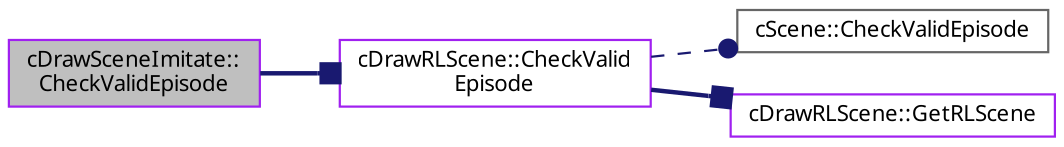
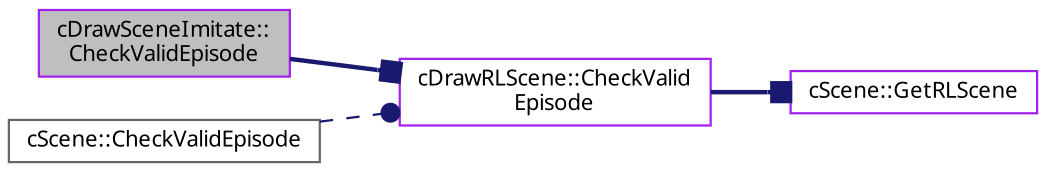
edge "cDrawRLScene::CheckValid Episode" -> "cScene::CheckValidEpisode": reversed
node "cDrawRLScene::GetRLScene": label "cDrawRLScene::GetRLScene" -> "cScene::GetRLScene"
